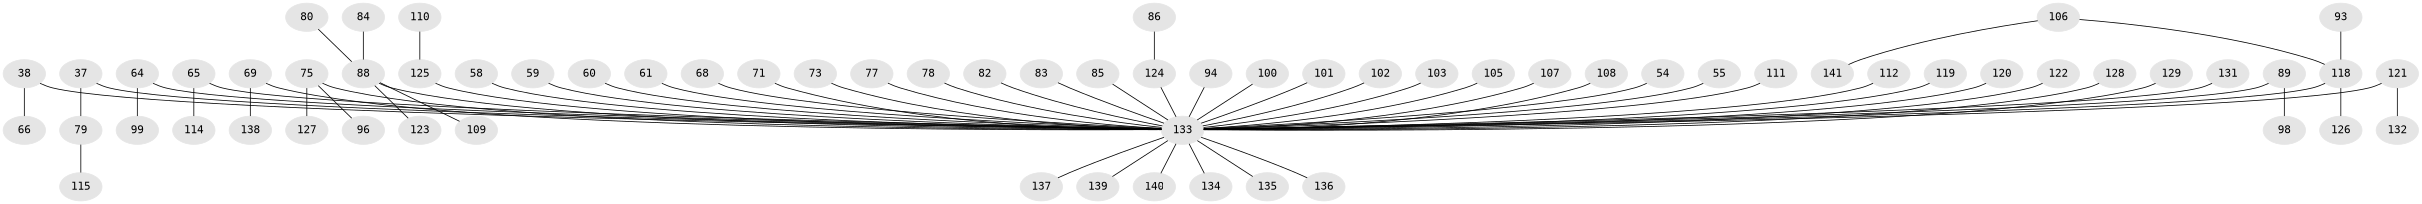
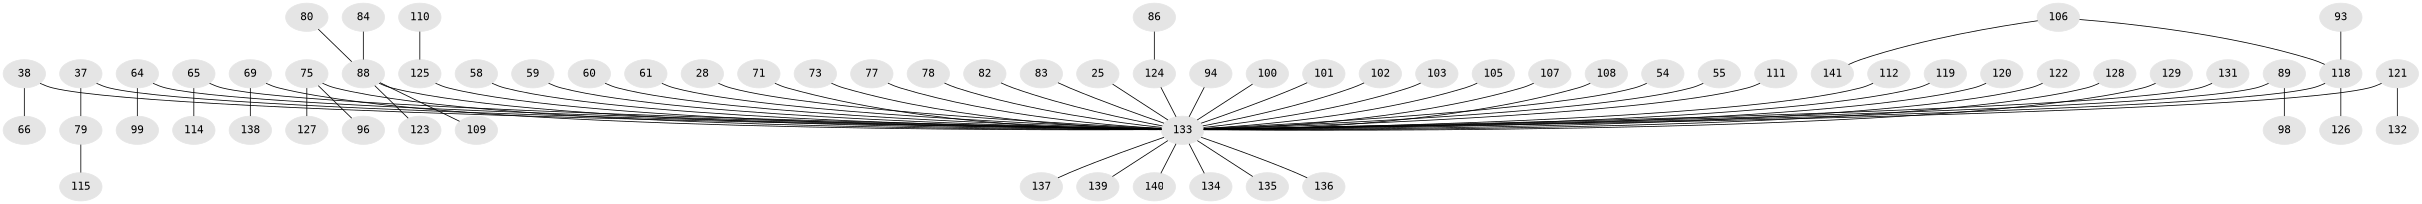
node "68": label "68" -> "28"
node "85": label "85" -> "25"
